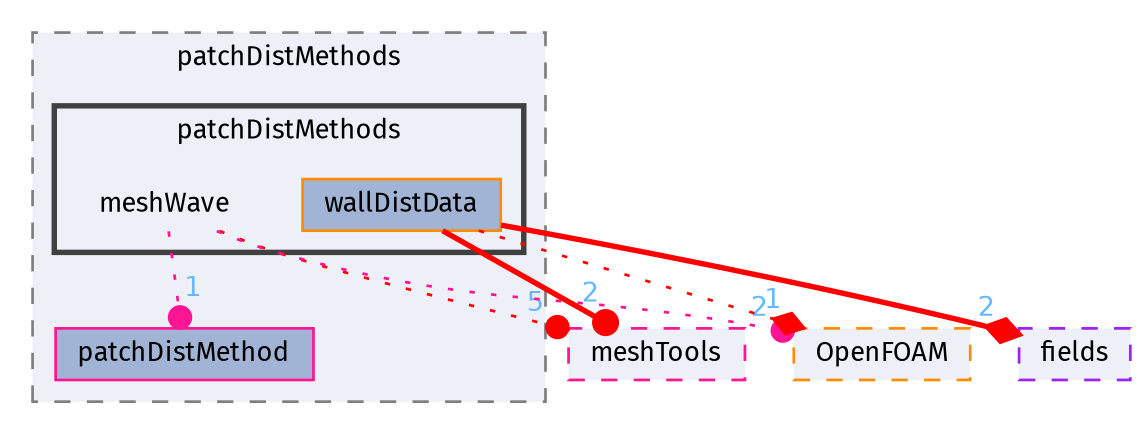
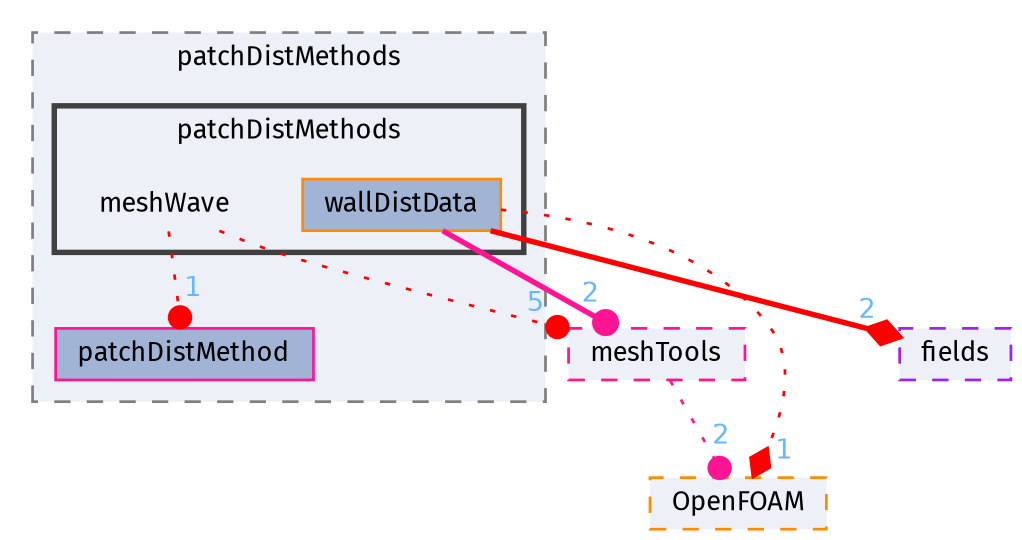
edge "meshWave" -> "patchDistMethod": color deeppink -> red
edge "wallDistData" -> "meshTools": color red -> deeppink
edge "meshWave" -> "OpenFOAM": now "meshTools" -> "OpenFOAM"
